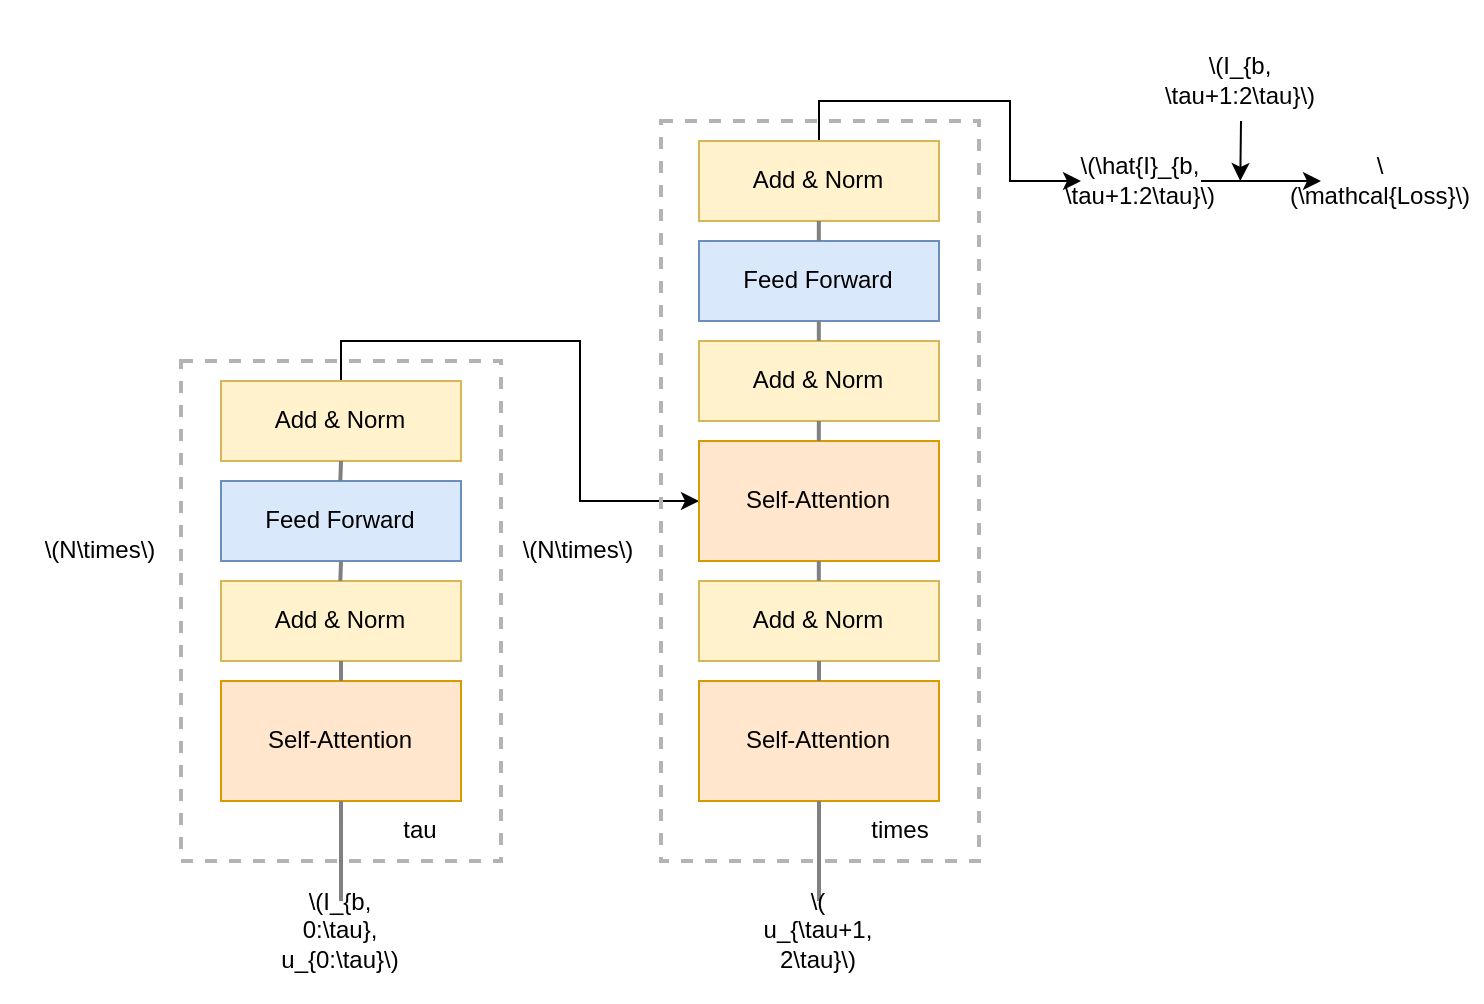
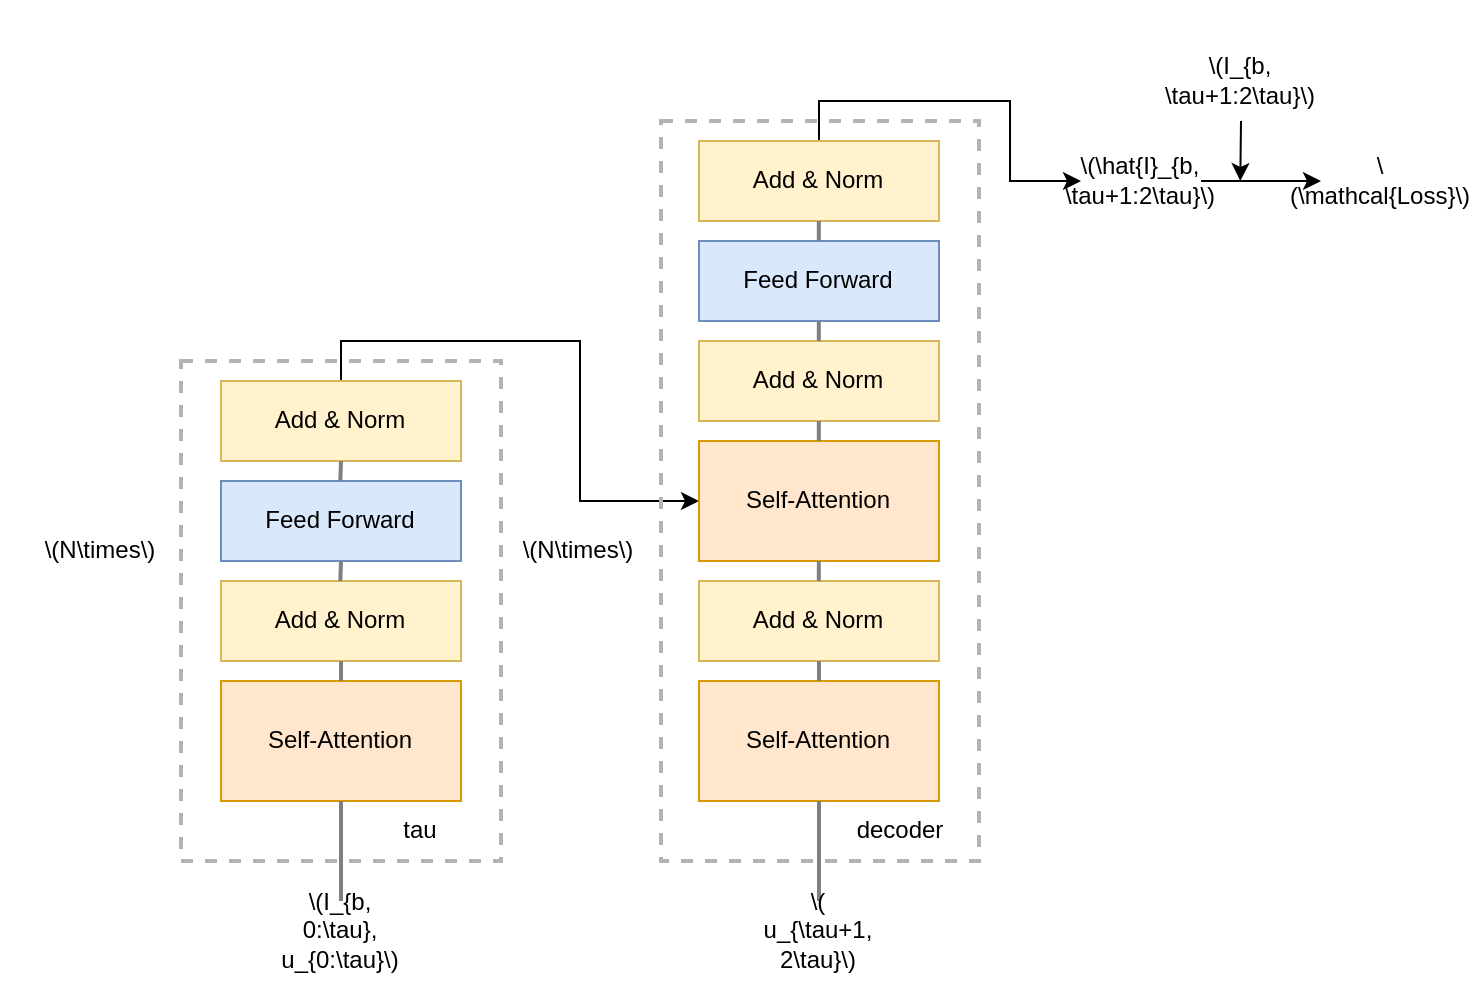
node "times": label "times" -> "decoder"
